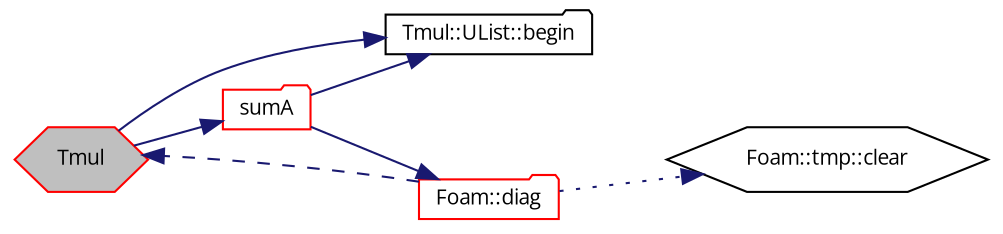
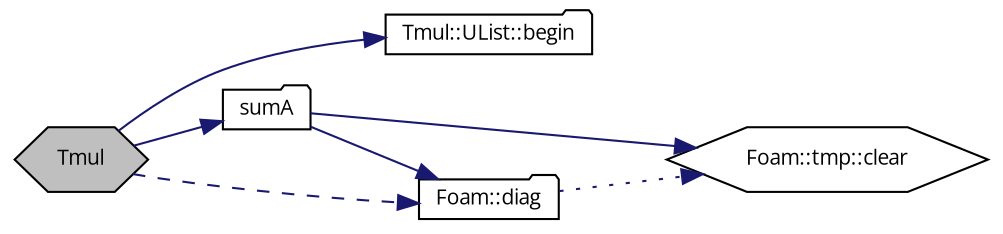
edge "sumA" -> "Tmul::UList::begin": now "sumA" -> "Foam::tmp::clear"
node "sumA": color red -> black
node "Tmul": color red -> black
edge "Foam::diag" -> "Tmul": reversed
node "Foam::diag": color red -> black
